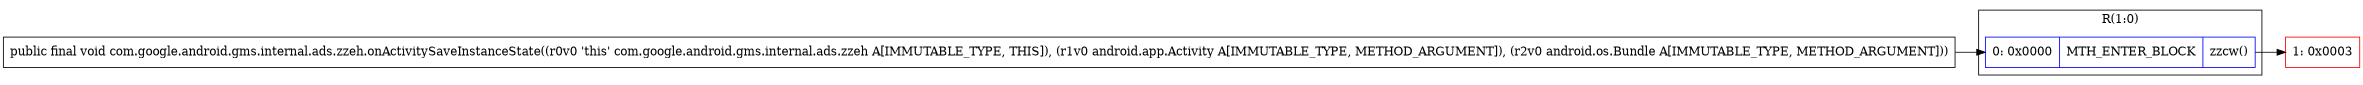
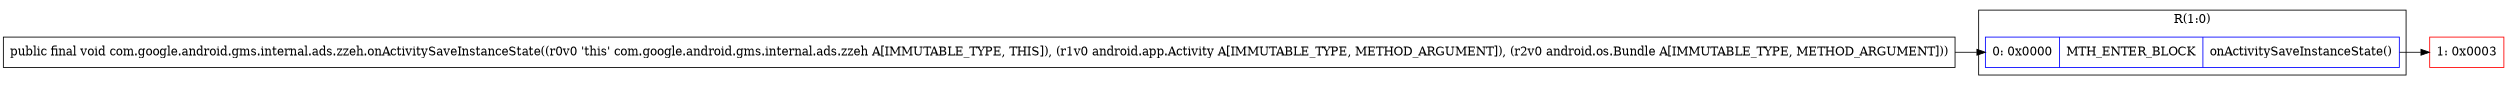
node "0: 0x0000": text "zzcw()" -> "onActivitySaveInstanceState()"
